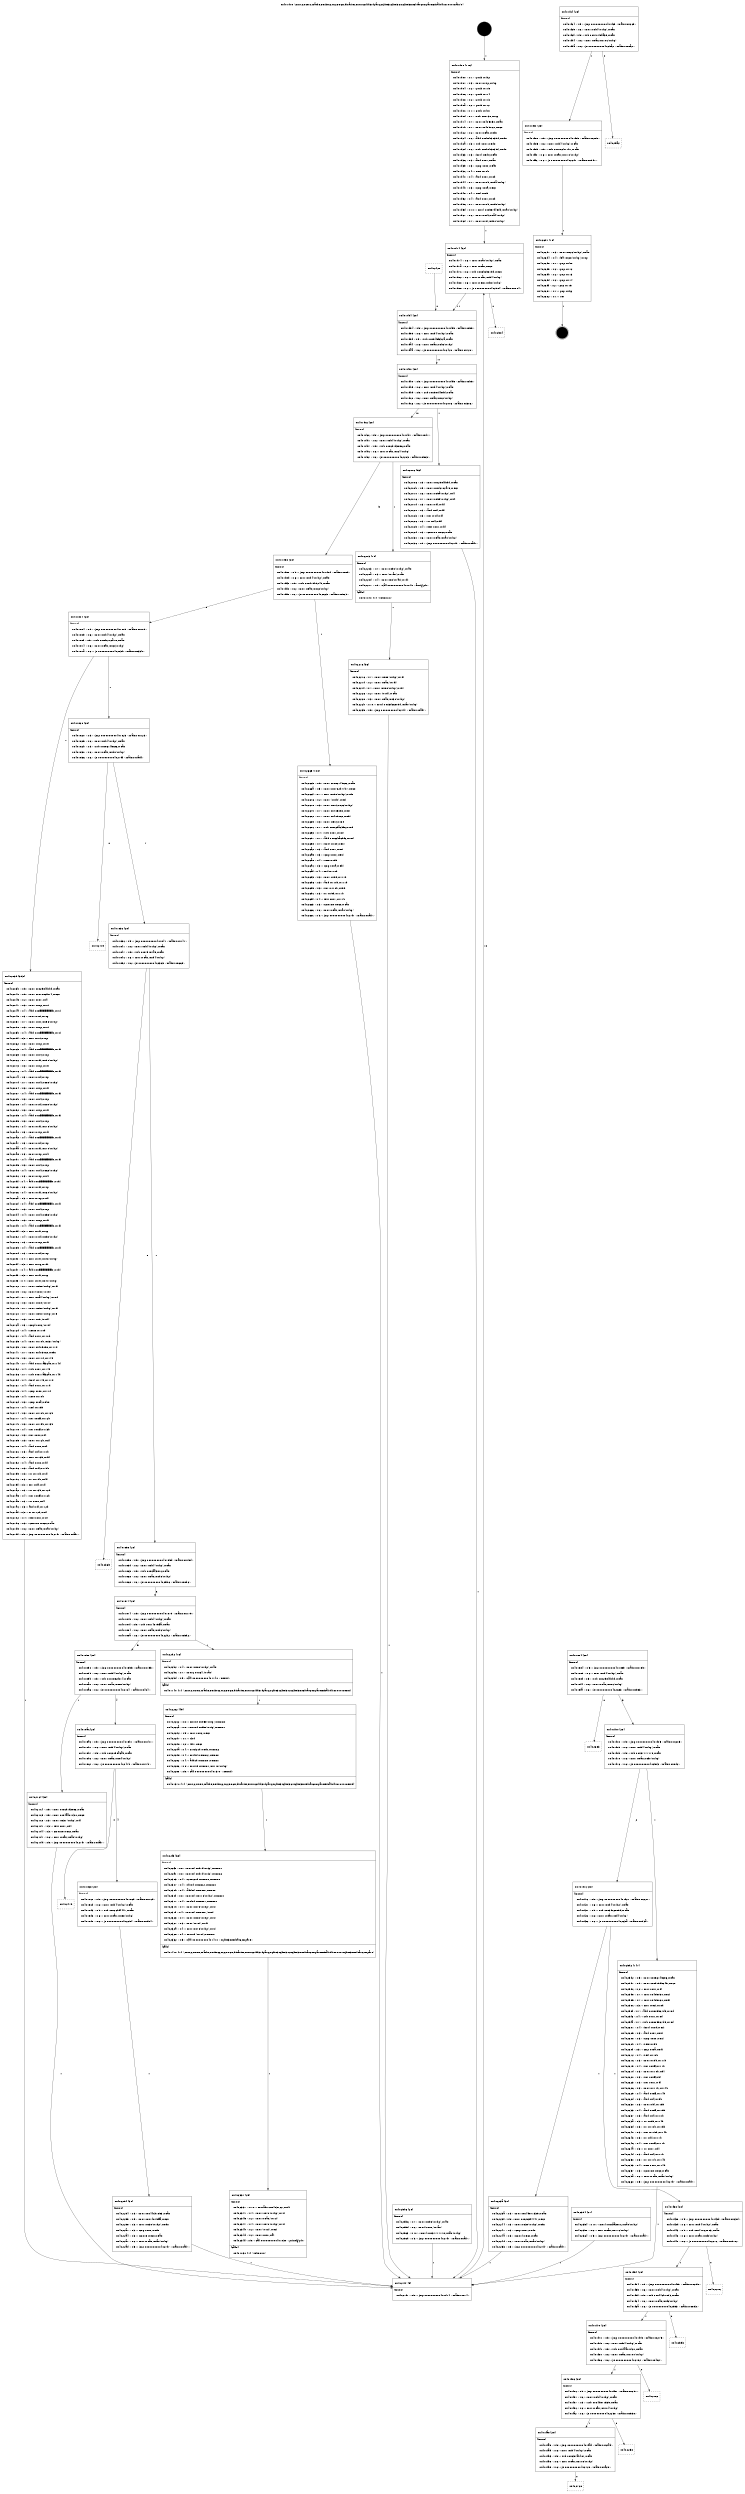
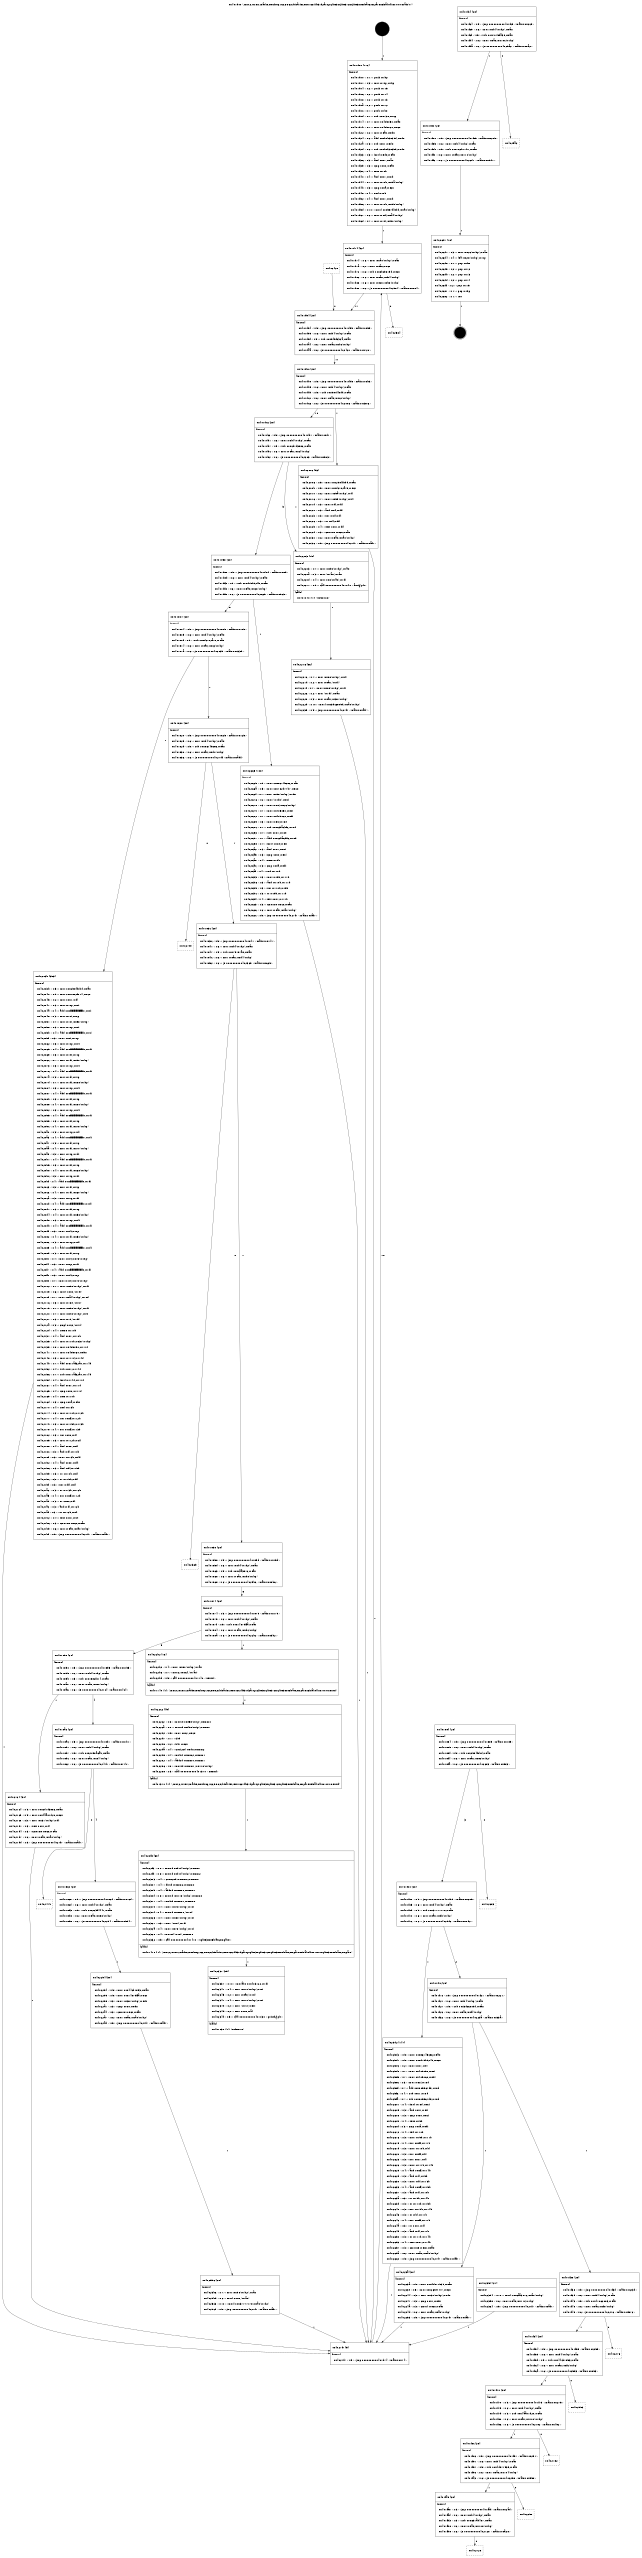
edge "0x402294 [30]" -> "0x4027f7 [5]": now "0x402294 [30]" -> "0x4025b6 [28]"
